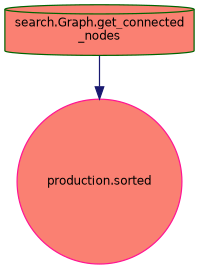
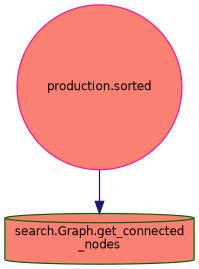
edge "search.Graph.get_connected _nodes" -> "production.sorted": reversed
